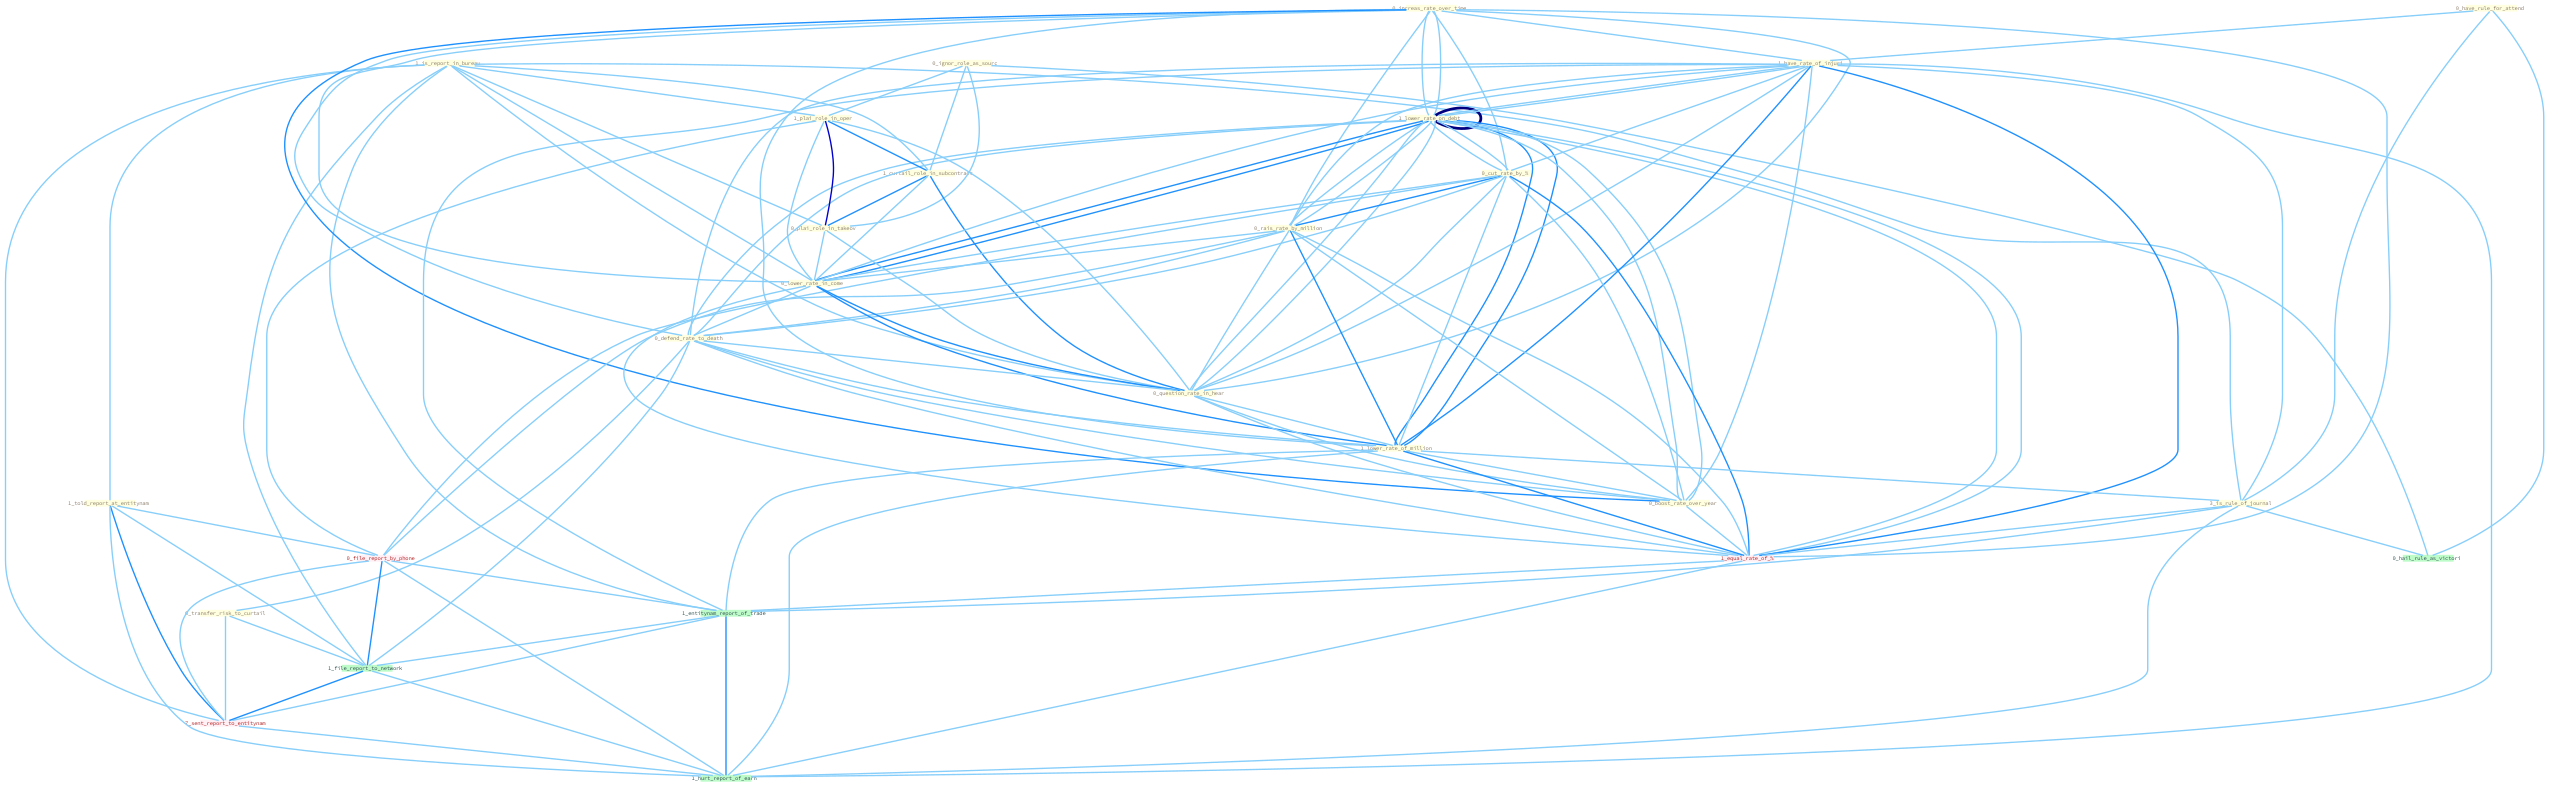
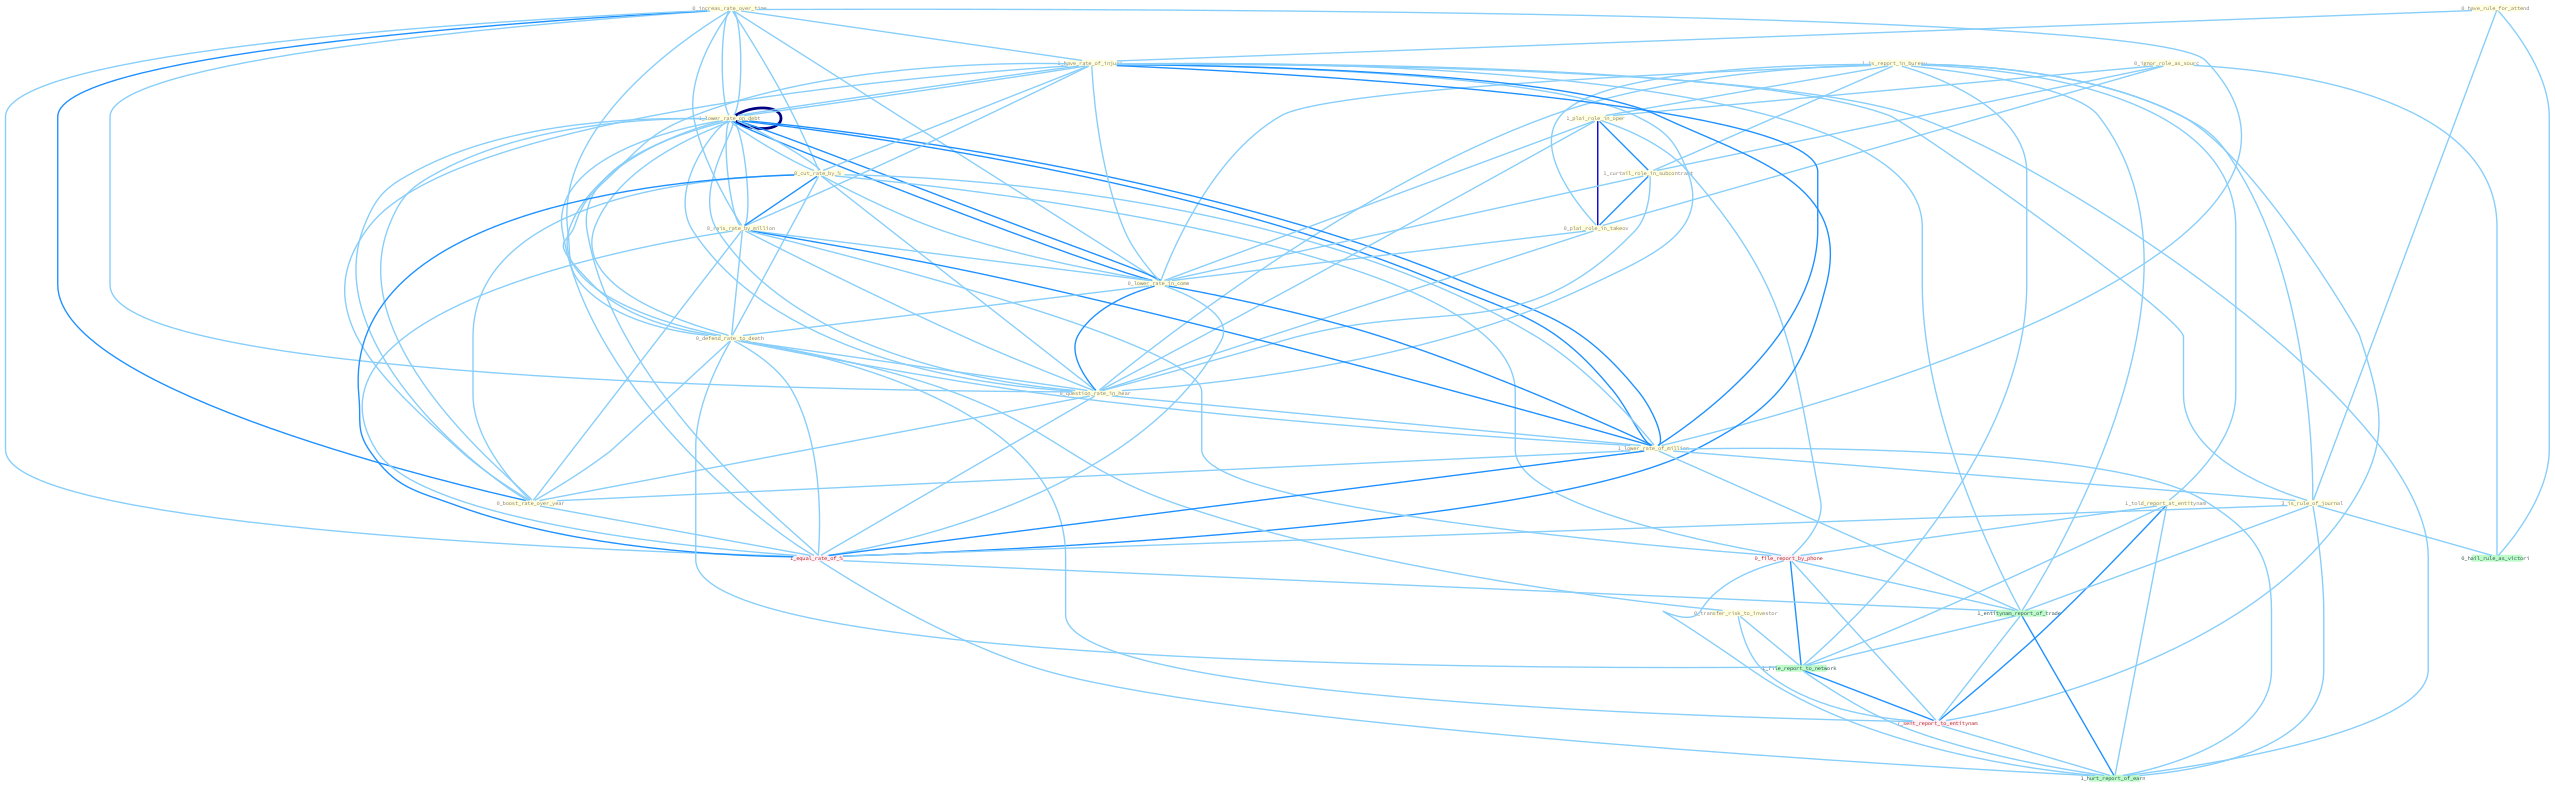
edge "1_curtail_role_in_subcontract" -- "0_question_rate_in_hear": color #1e90ff -> #87cefa
node "0_transfer_risk_to_curtail": label "0_transfer_risk_to_curtail" -> "0_transfer_risk_to_investor"
edge "0_defend_rate_to_death" -- "7_sent_report_to_entitynam": added
